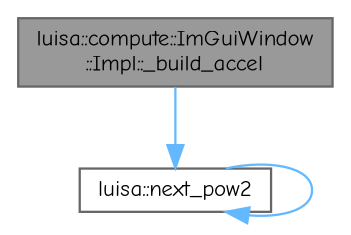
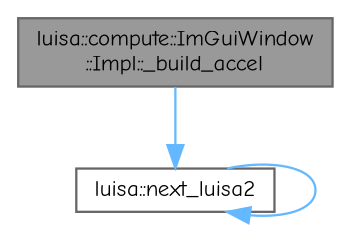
node "luisa::next_pow2": label "luisa::next_pow2" -> "luisa::next_luisa2"
